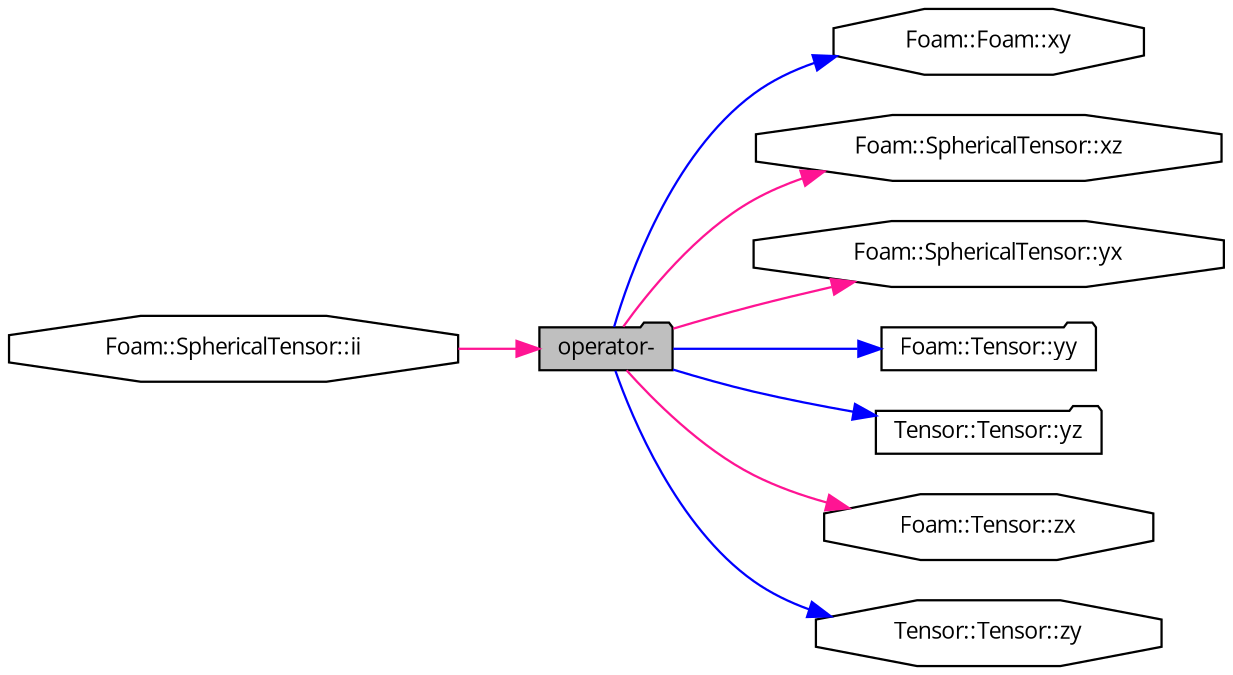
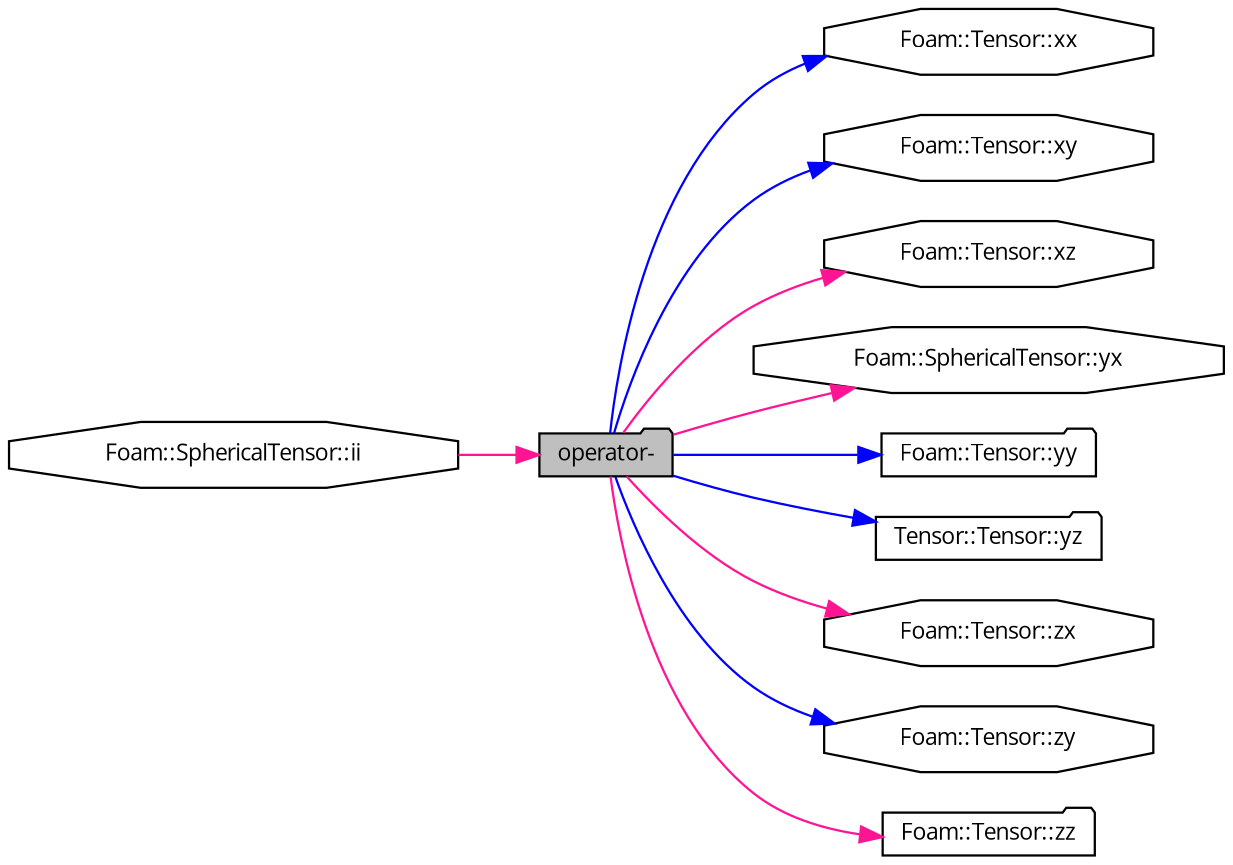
node "Foam::Foam::xy": label "Foam::Foam::xy" -> "Foam::Tensor::xy"
node "Foam::Tensor::xx": added
node "Foam::SphericalTensor::xz": label "Foam::SphericalTensor::xz" -> "Foam::Tensor::xz"
node "Tensor::Tensor::zy": label "Tensor::Tensor::zy" -> "Foam::Tensor::zy"
node "Foam::Tensor::zz": added
